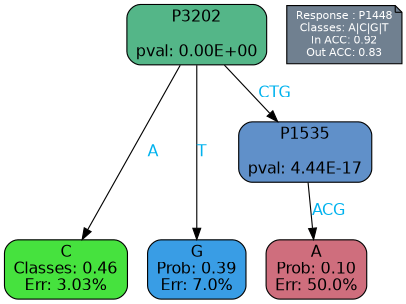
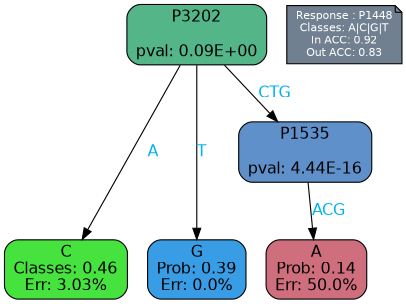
node "P3202 pval: 0.00E+00": label "P3202 pval: 0.00E+00" -> "P3202 pval: 0.09E+00"
node "P1535 pval: 4.44E-17": label "P1535 pval: 4.44E-17" -> "P1535 pval: 4.44E-16"
node "G Prob: 0.39 Err: 7.0%": label "G Prob: 0.39 Err: 7.0%" -> "G Prob: 0.39 Err: 0.0%"
node "A Prob: 0.10 Err: 50.0%": label "A Prob: 0.10 Err: 50.0%" -> "A Prob: 0.14 Err: 50.0%"
